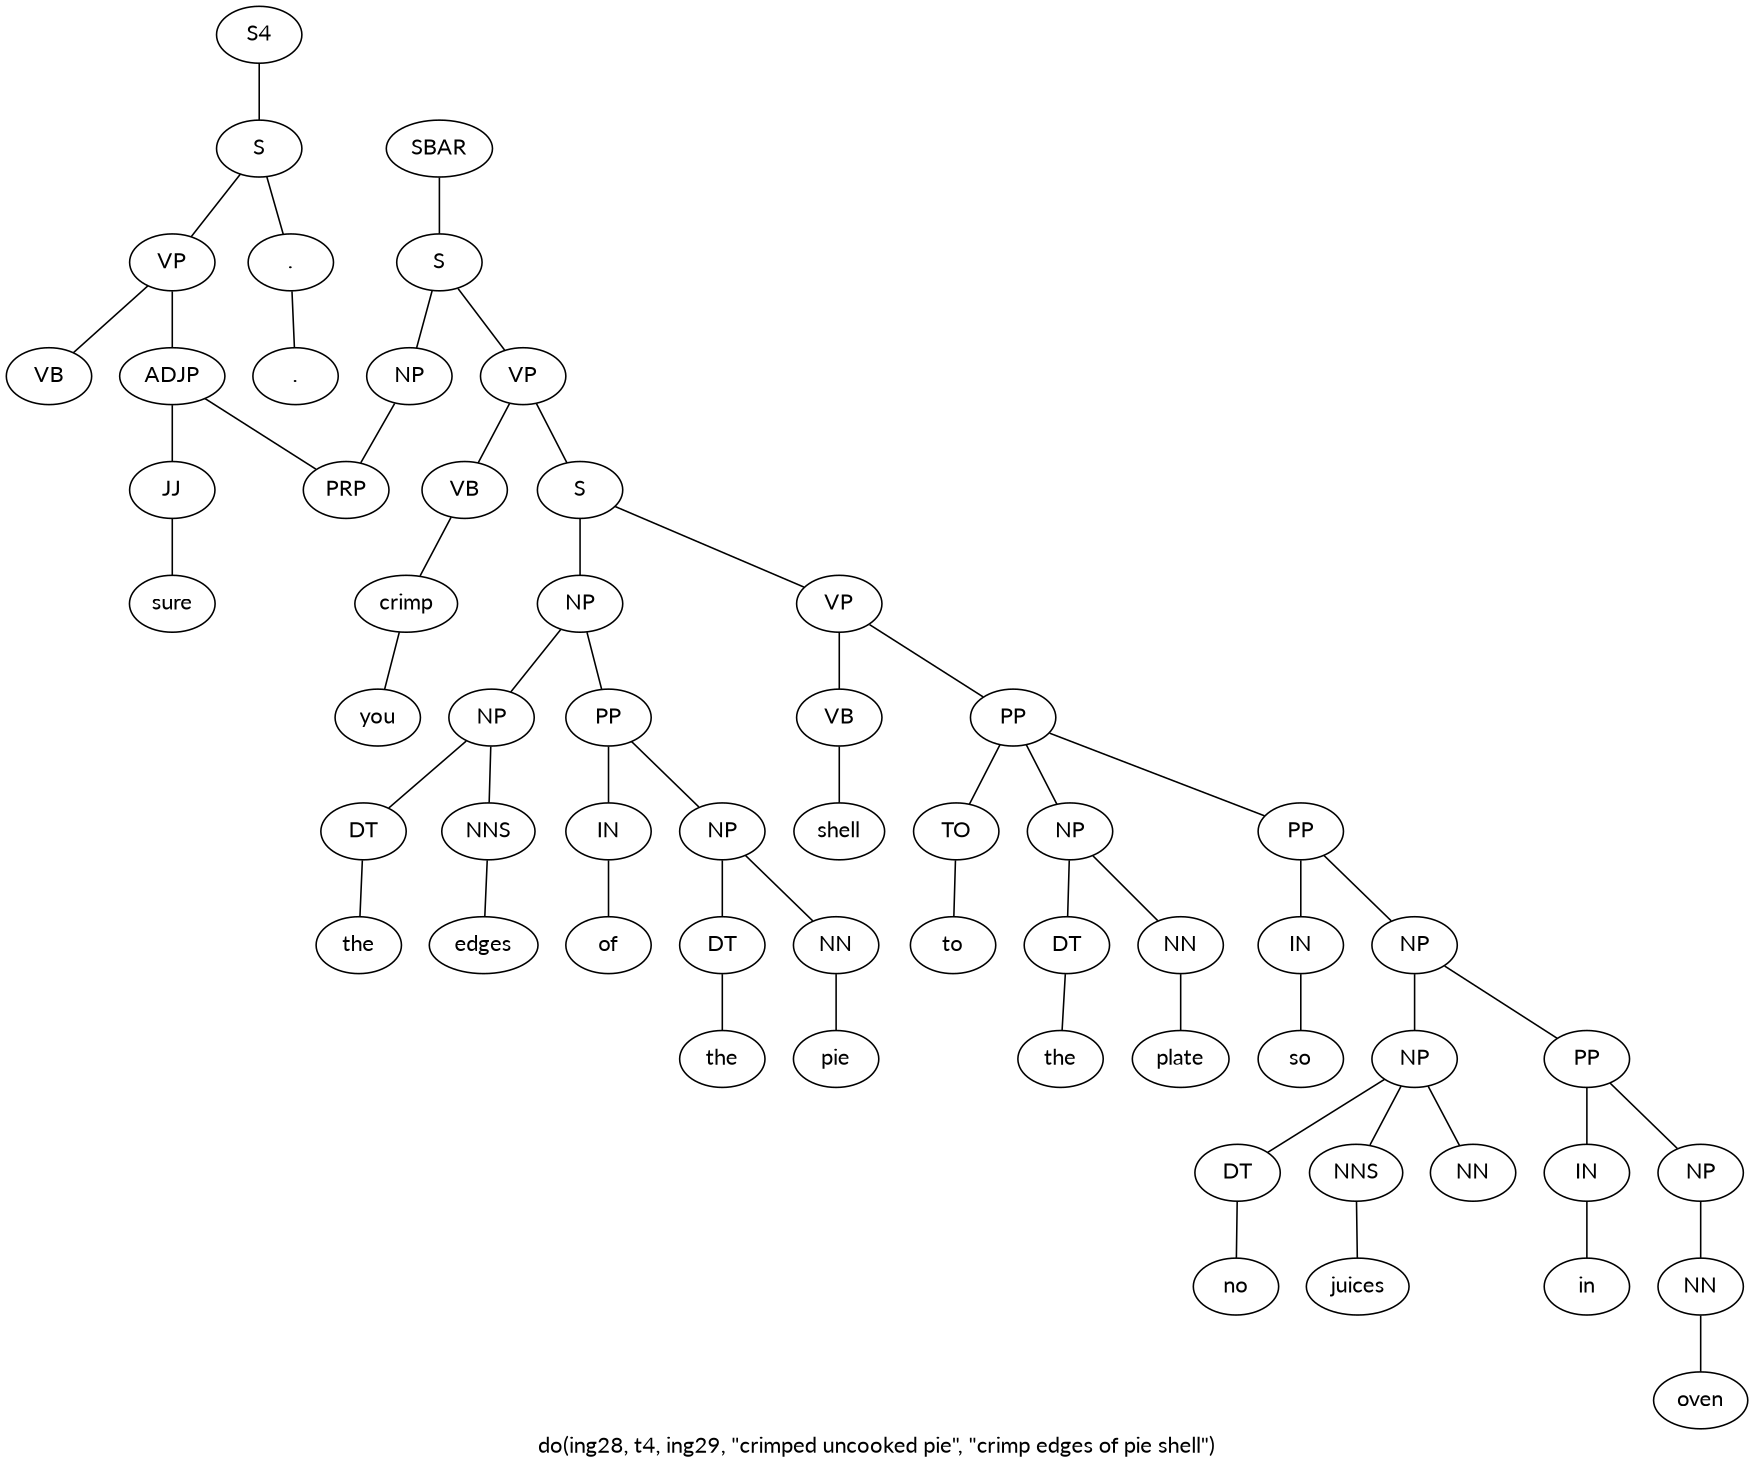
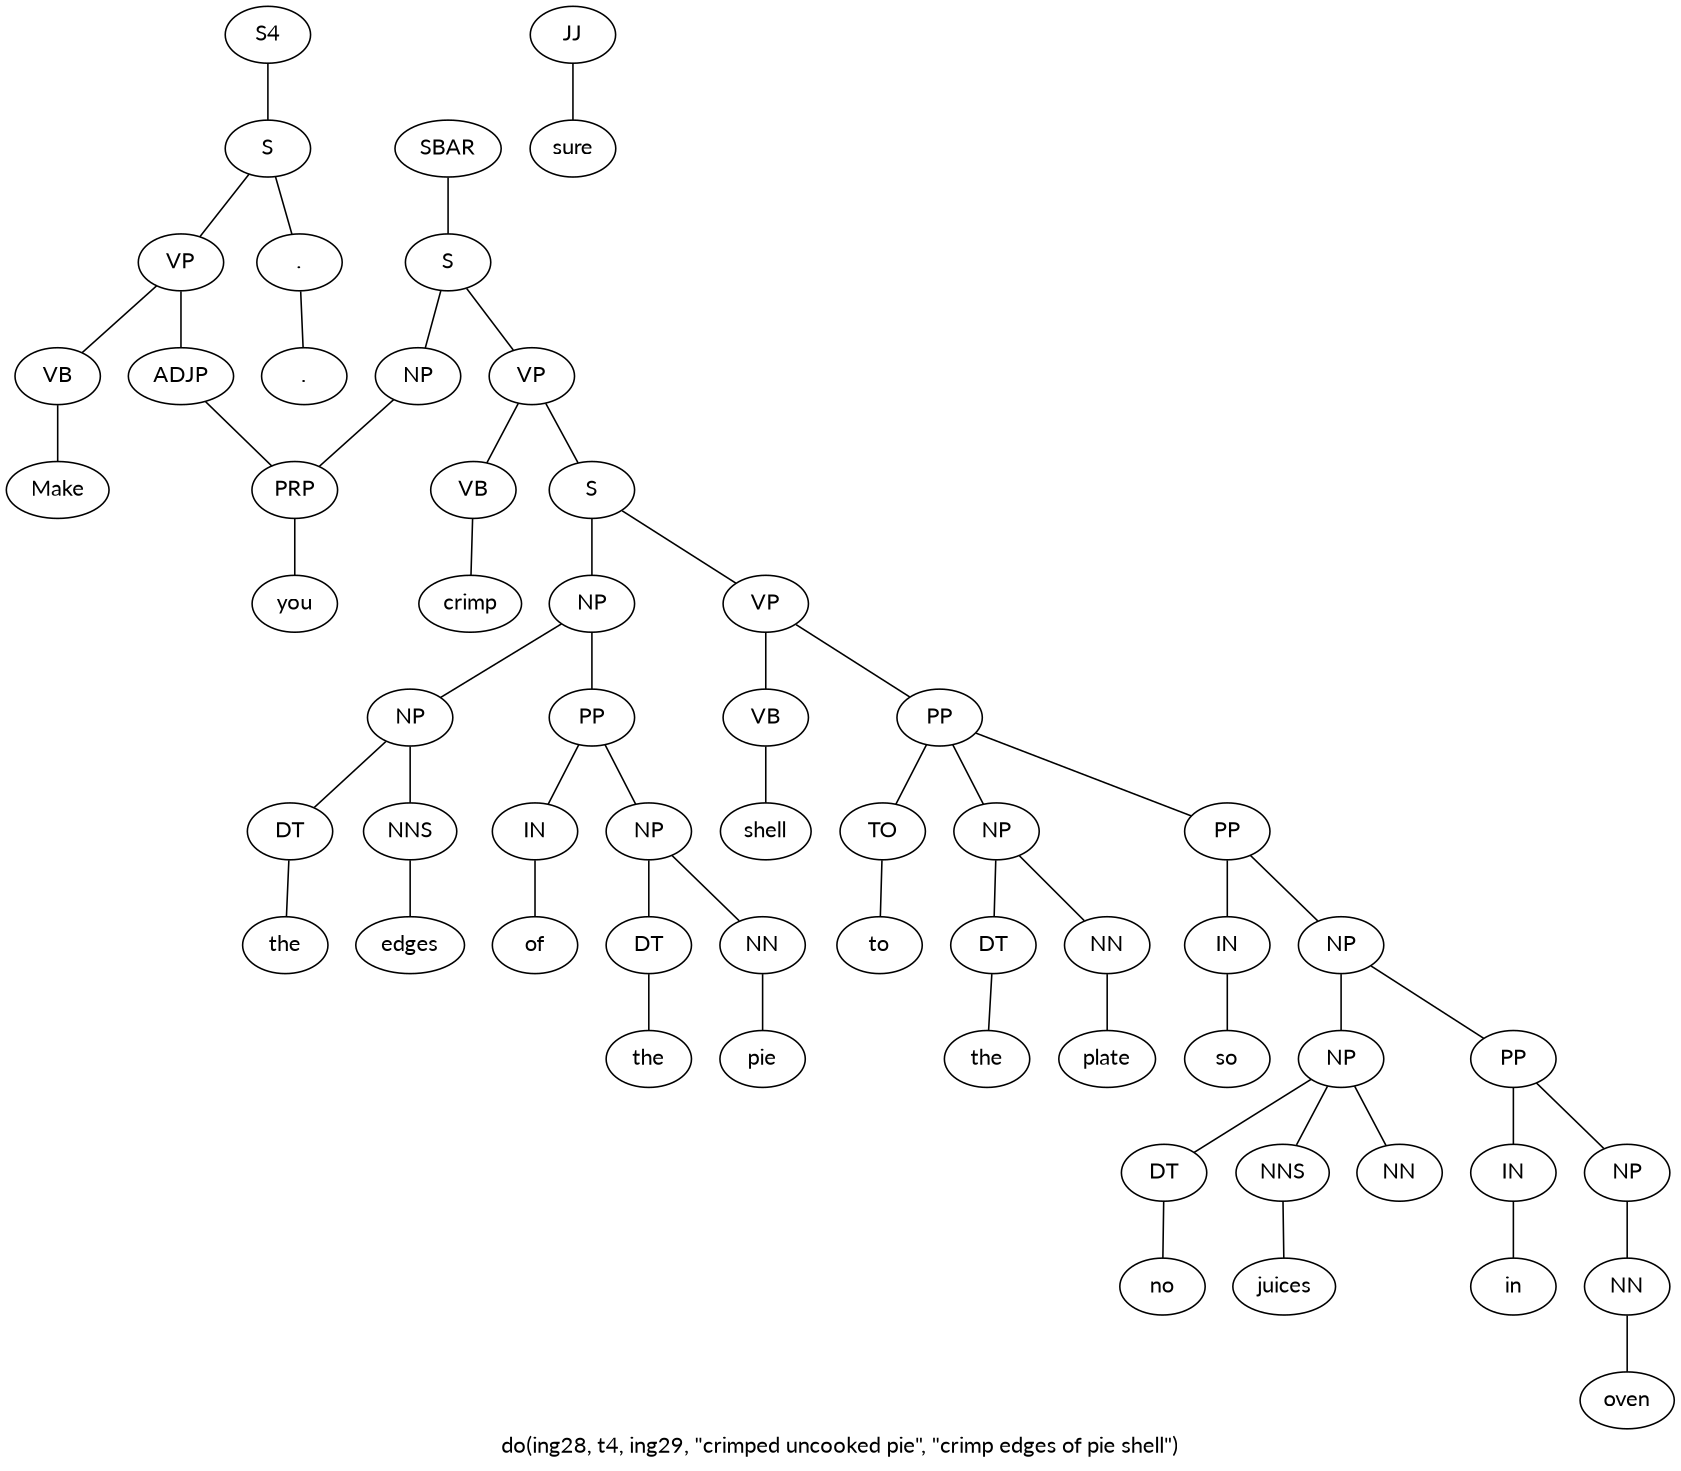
edge "ADJP" -- "JJ": removed
node "Make": added
edge "crimp" -- "you": now "PRP" -- "you"
